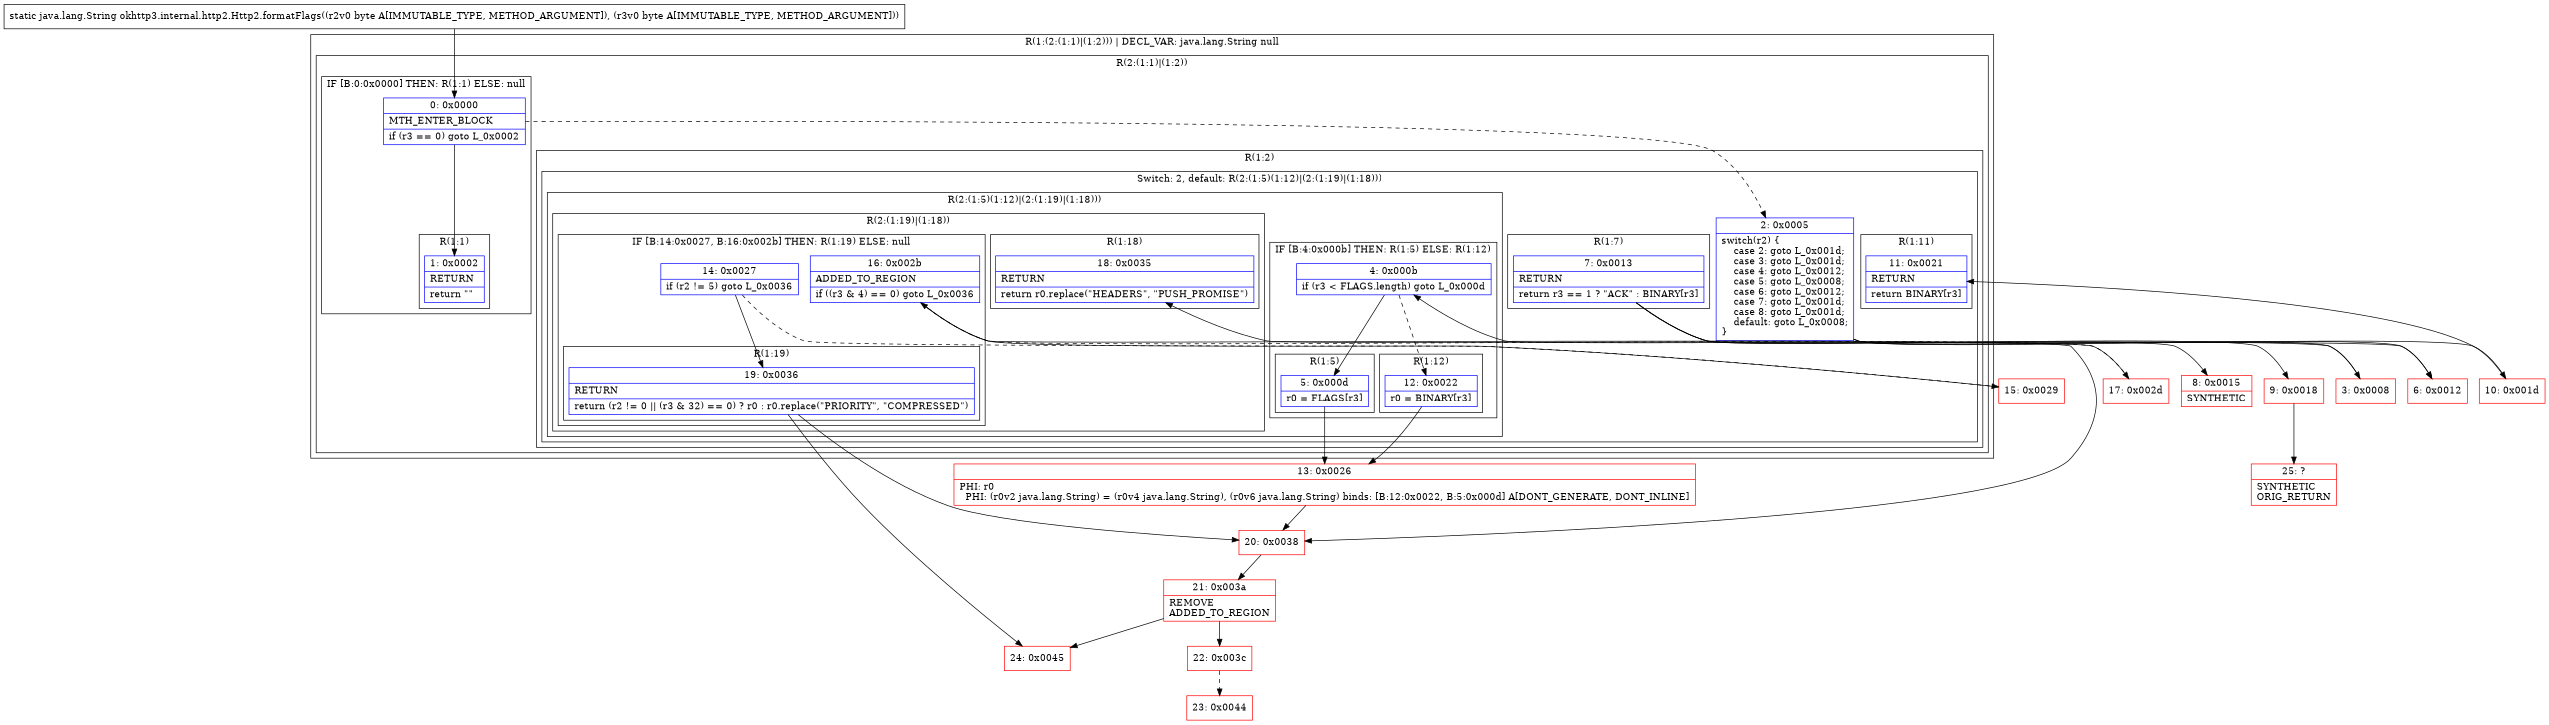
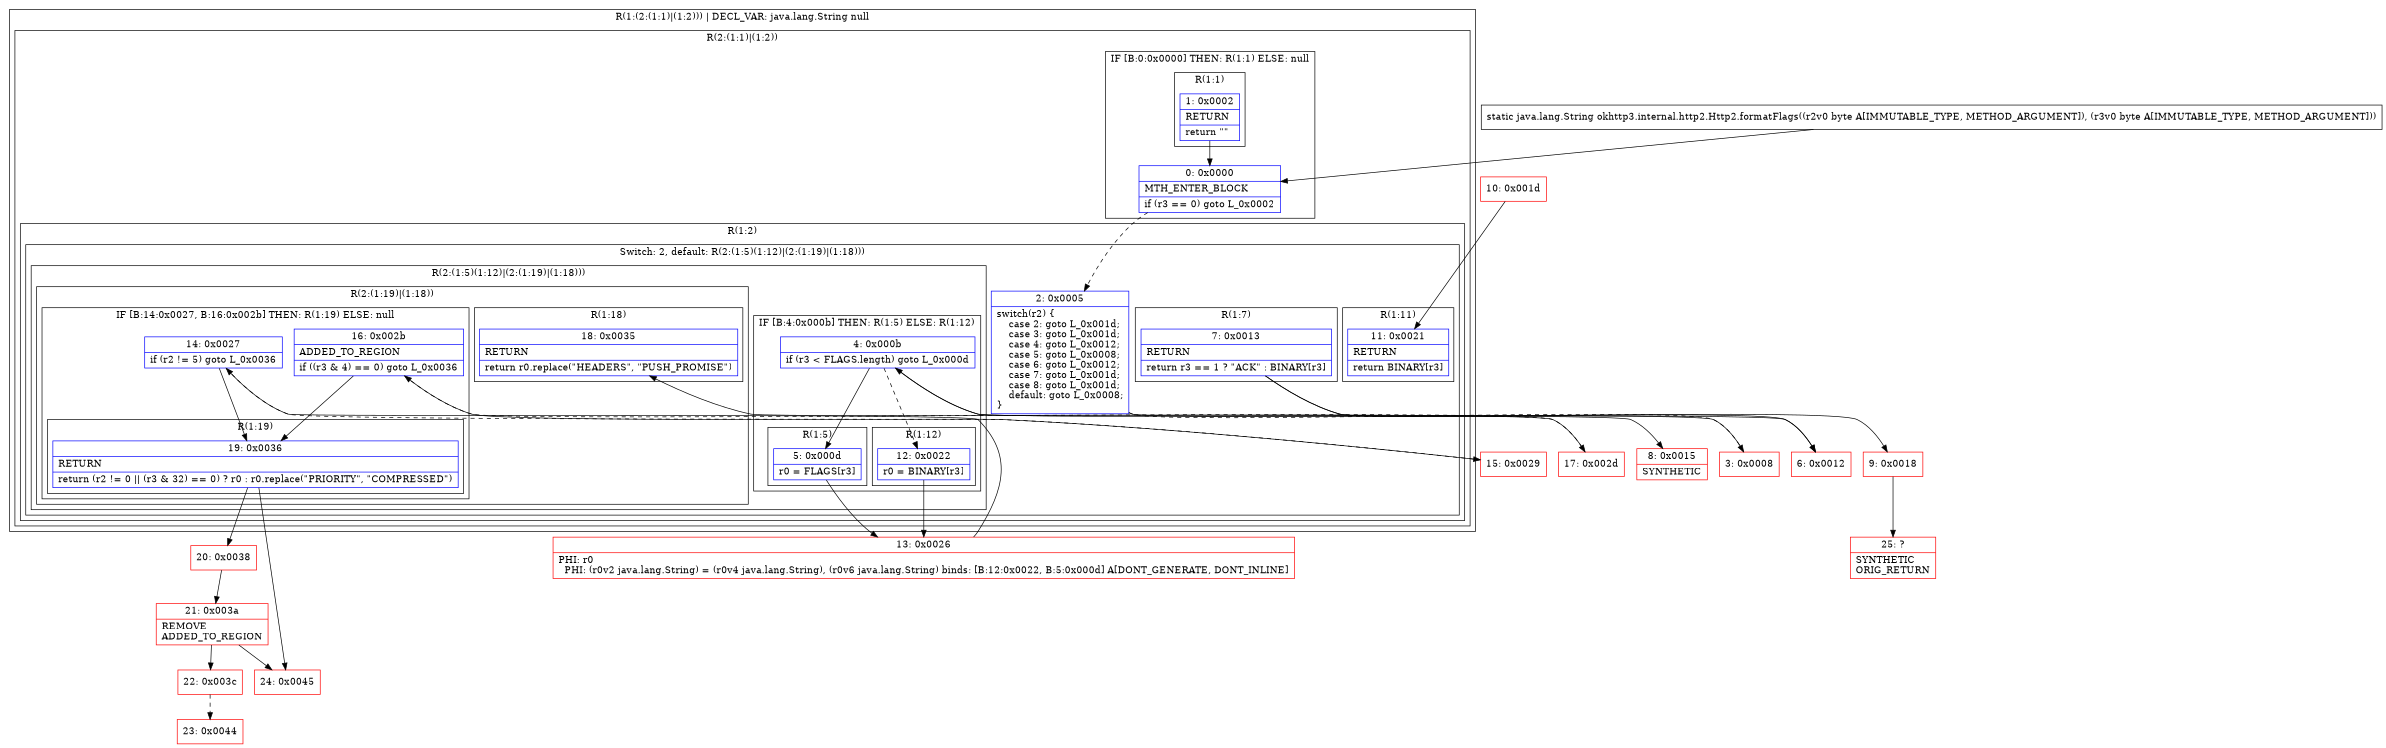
edge "0: 0x0000" -> "1: 0x0002": reversed
edge "7: 0x0013" -> "8: 0x0015": now "4: 0x000b" -> "8: 0x0015"
edge "2: 0x0005" -> "3: 0x0008": style solid -> dashed
edge "2: 0x0005" -> "10: 0x001d": removed
edge "16: 0x002b" -> "20: 0x0038": now "16: 0x002b" -> "19: 0x0036"
edge "13: 0x0026" -> "20: 0x0038": now "13: 0x0026" -> "14: 0x0027"
